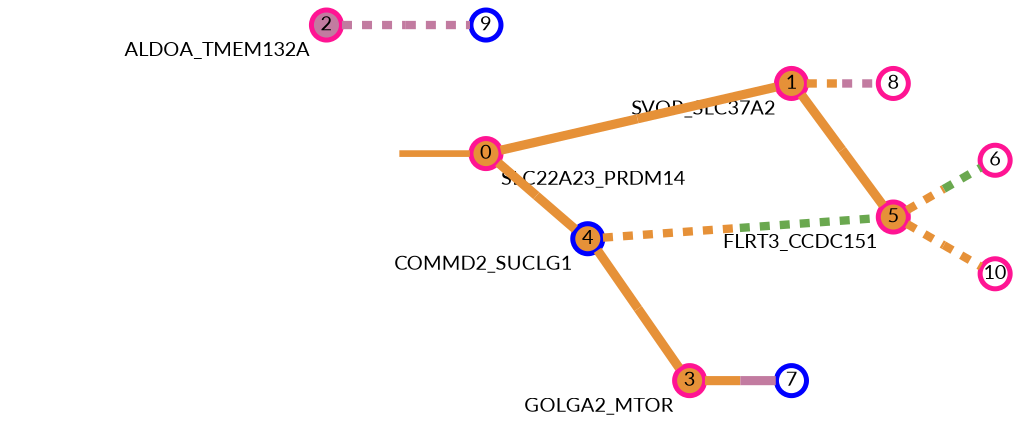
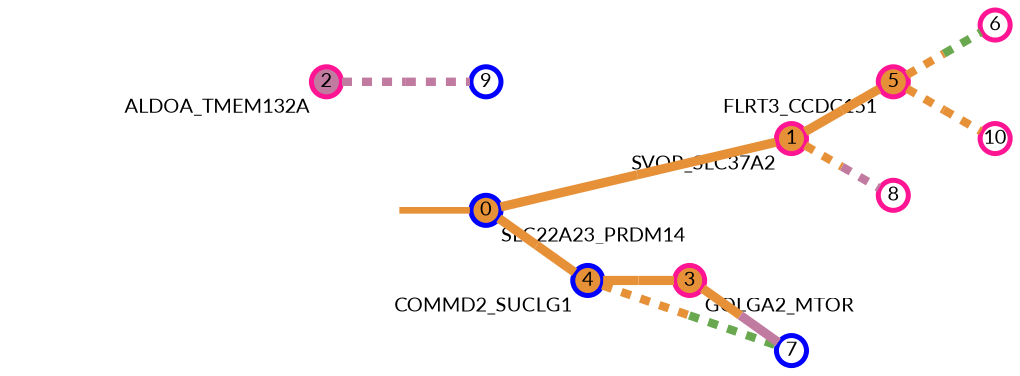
node "0 SLC22A23_PRDM14": color deeppink -> blue
edge "4 COMMD2_SUCLG1" -> "5 FLRT3_CCDC151": now "4 COMMD2_SUCLG1" -> "7"
